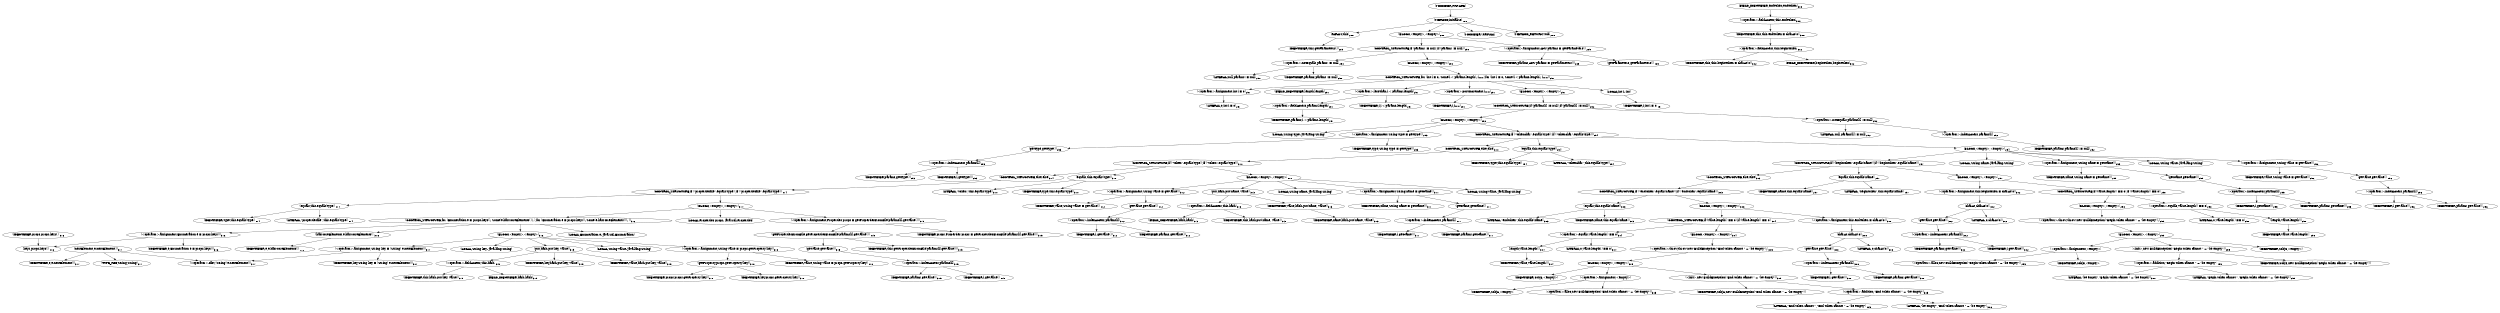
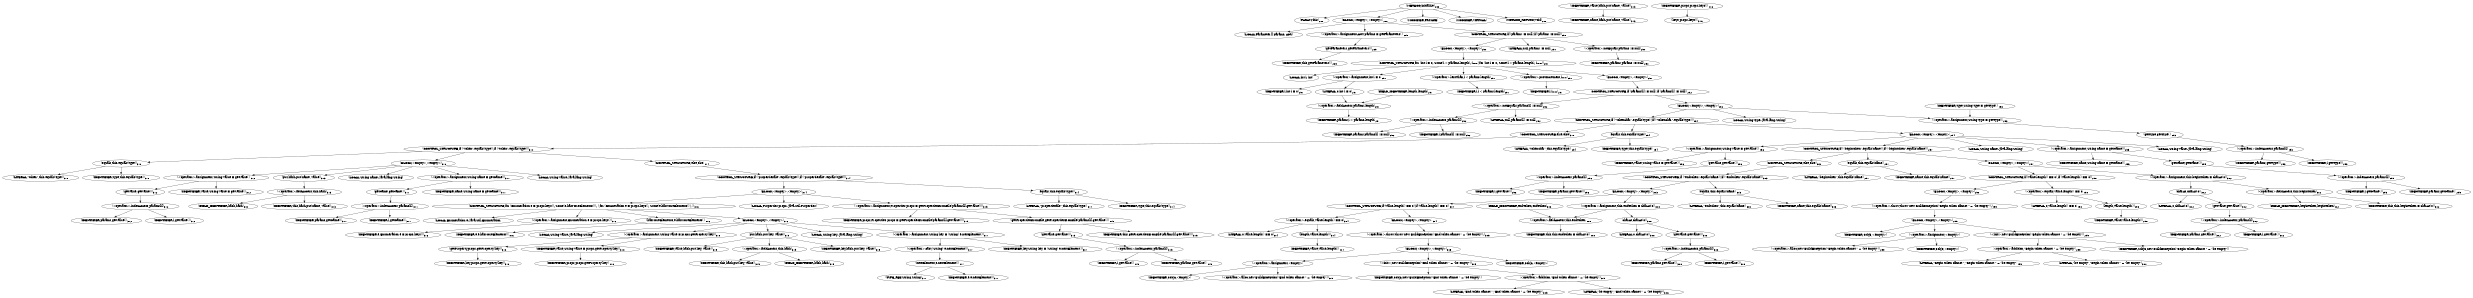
edge "(MODIFIER,PRIVATE)" -> "(METHOD,initialize)": reversed
node "(LOCAL,Parameter[] params: ANY)": added
edge "(PARAM,this)" -> "(IDENTIFIER,this,getParameters())": now "(getParameters,getParameters())" -> "(IDENTIFIER,this,getParameters())"
edge "(IDENTIFIER,this,this.endToken = charAt(0))" -> "(<operator>.fieldAccess,this.beginToken)": now "(<operator>.assignment,this.beginToken = charAt(0))" -> "(<operator>.fieldAccess,this.beginToken)"
node "(IDENTIFIER,params,ANY params = getParameters())": removed
edge "(<operator>.notEquals,params != null)" -> "(LITERAL,null,params != null)": now "(CONTROL_STRUCTURE,if (params != null),if (params != null))" -> "(LITERAL,null,params != null)"
edge "(<operator>.lessThan,i < params.length)" -> "(<operator>.fieldAccess,params.length)": now "(LITERAL,0,int i = 0)" -> "(<operator>.fieldAccess,params.length)"
edge "(LOCAL,int i: int)" -> "(IDENTIFIER,i,int i = 0)": now "(<operator>.assignment,int i = 0)" -> "(IDENTIFIER,i,int i = 0)"
node "(IDENTIFIER,i,params[i] != null)": added
edge "(<operator>.assignment,String type = getType())" -> "(IDENTIFIER,type,String type = getType())": reversed
edge "(put,hash.put(name, value))" -> "(IDENTIFIER,value,hash.put(name, value))": removed
edge "(<operator>.assignment,this.endToken = charAt(0))" -> "(<operator>.fieldAccess,this.endToken)": added
edge "(<operator>.assignment,Enumeration e = props.keys())" -> "(keys,props.keys())": removed
edge "(nextElement,e.nextElement())" -> "(<operator>.cast,(String) e.nextElement())": reversed
edge "(getProperty,props.getProperty(key))" -> "(IDENTIFIER,props,props.getProperty(key))": now "(IDENTIFIER,value,String value = props.getProperty(key))" -> "(IDENTIFIER,props,props.getProperty(key))"
